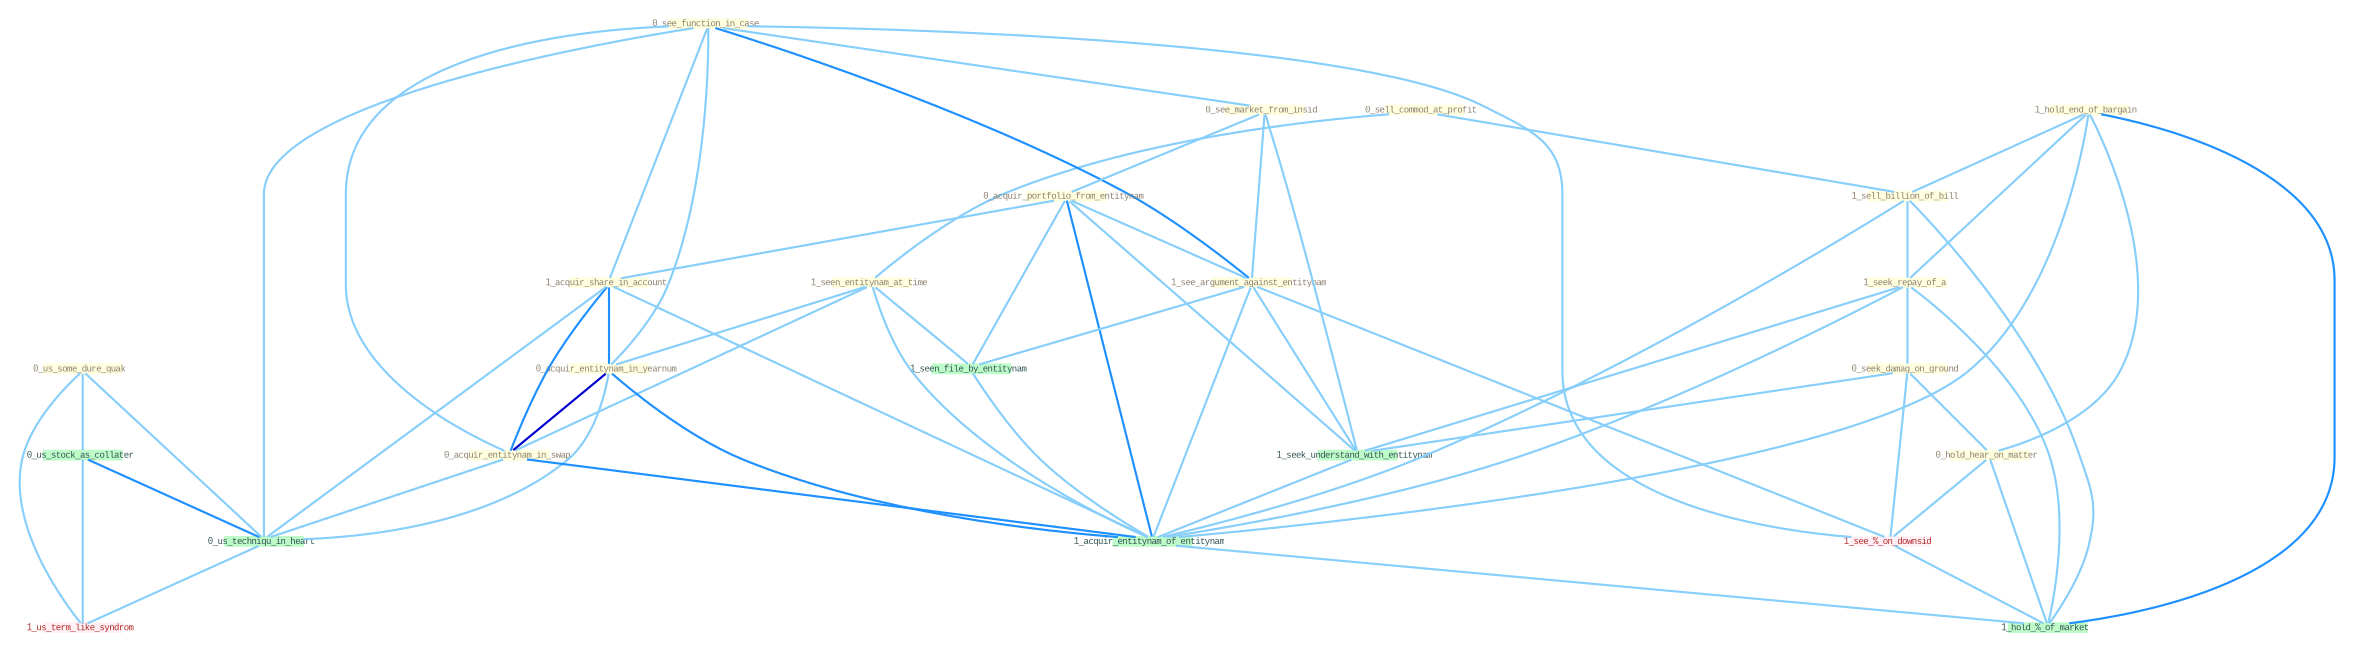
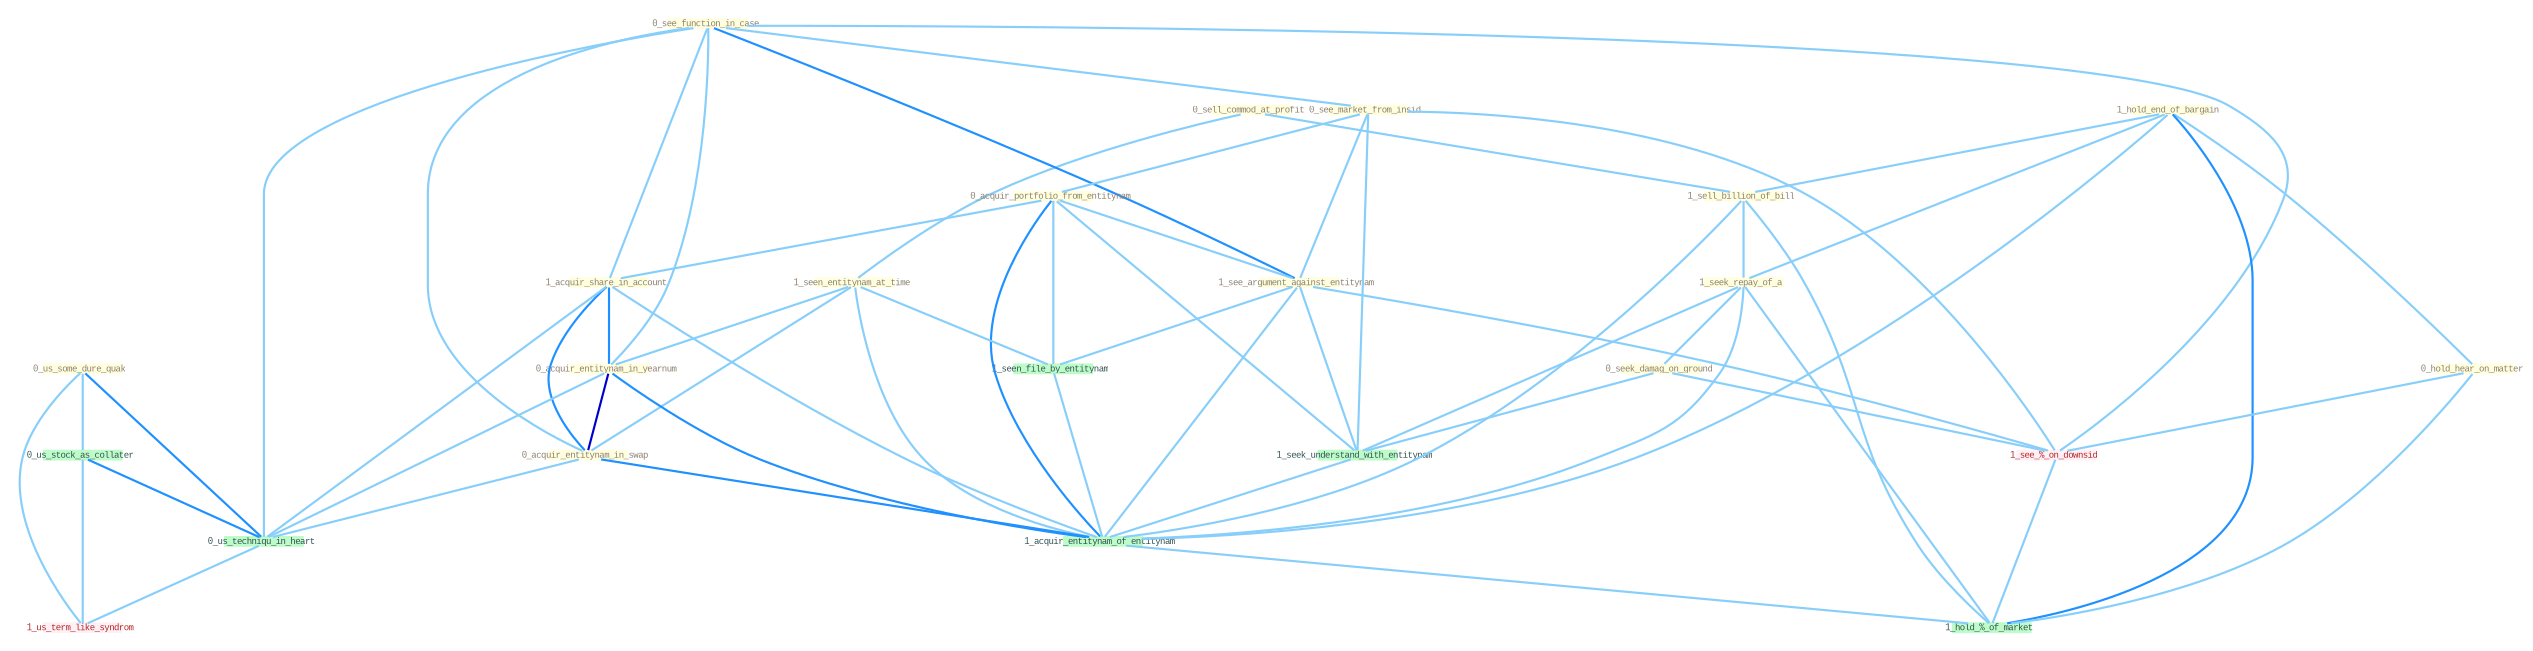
edge "0_see_market_from_insid" -- "1_see_%_on_downsid": added
edge "0_seek_damag_on_ground" -- "0_hold_hear_on_matter": removed
edge "0_us_some_dure_quak" -- "0_us_techniqu_in_heart": color #87cefa -> #1e90ff
